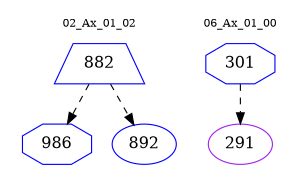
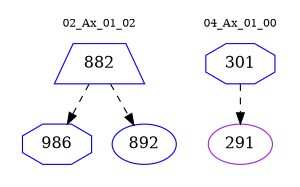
cluster "06_Ax_01_00": label "06_Ax_01_00" -> "04_Ax_01_00"
